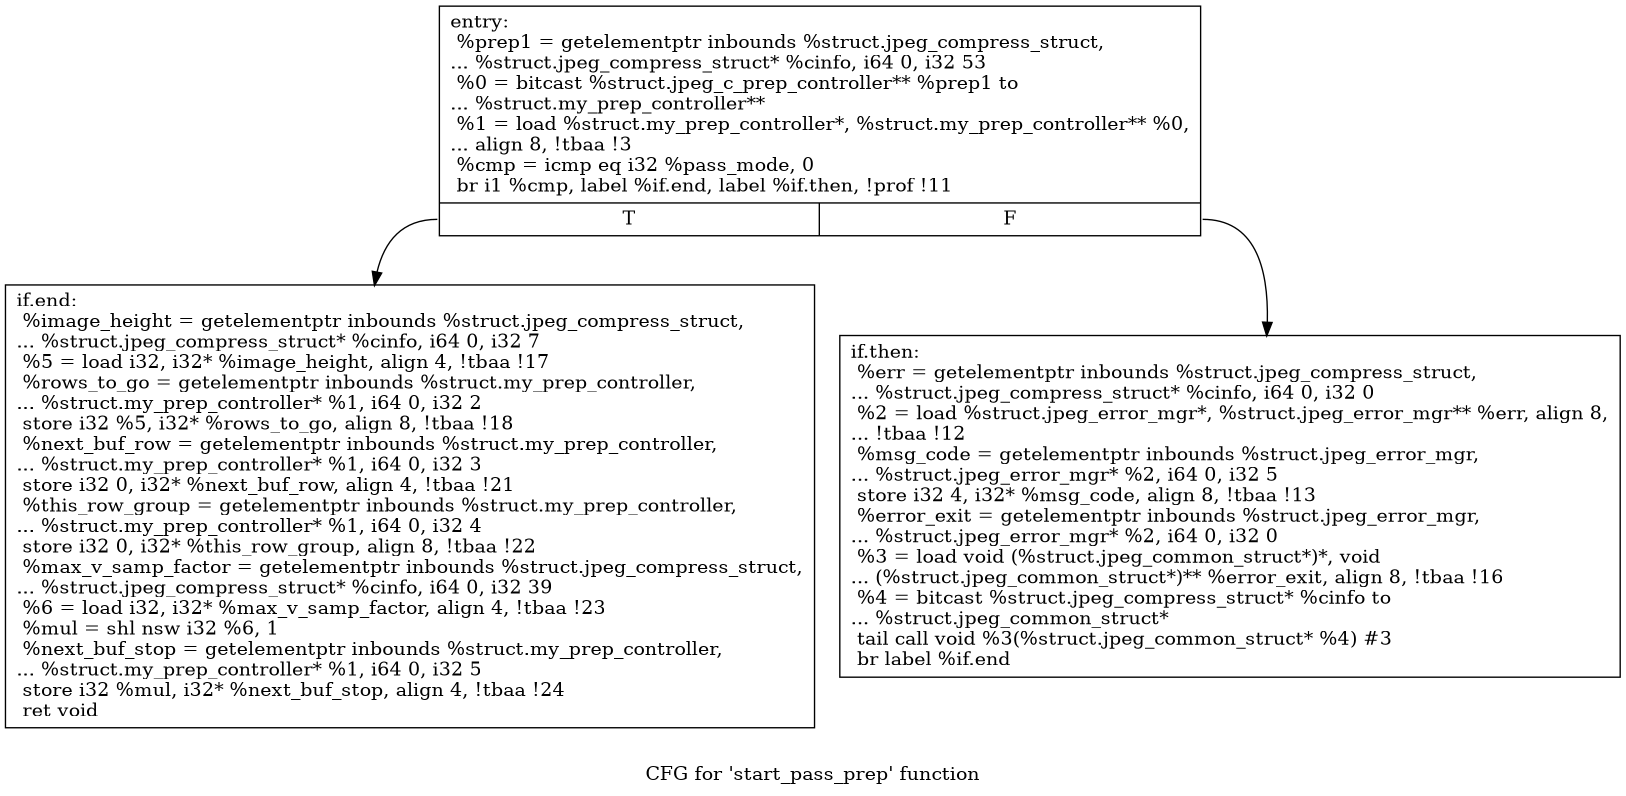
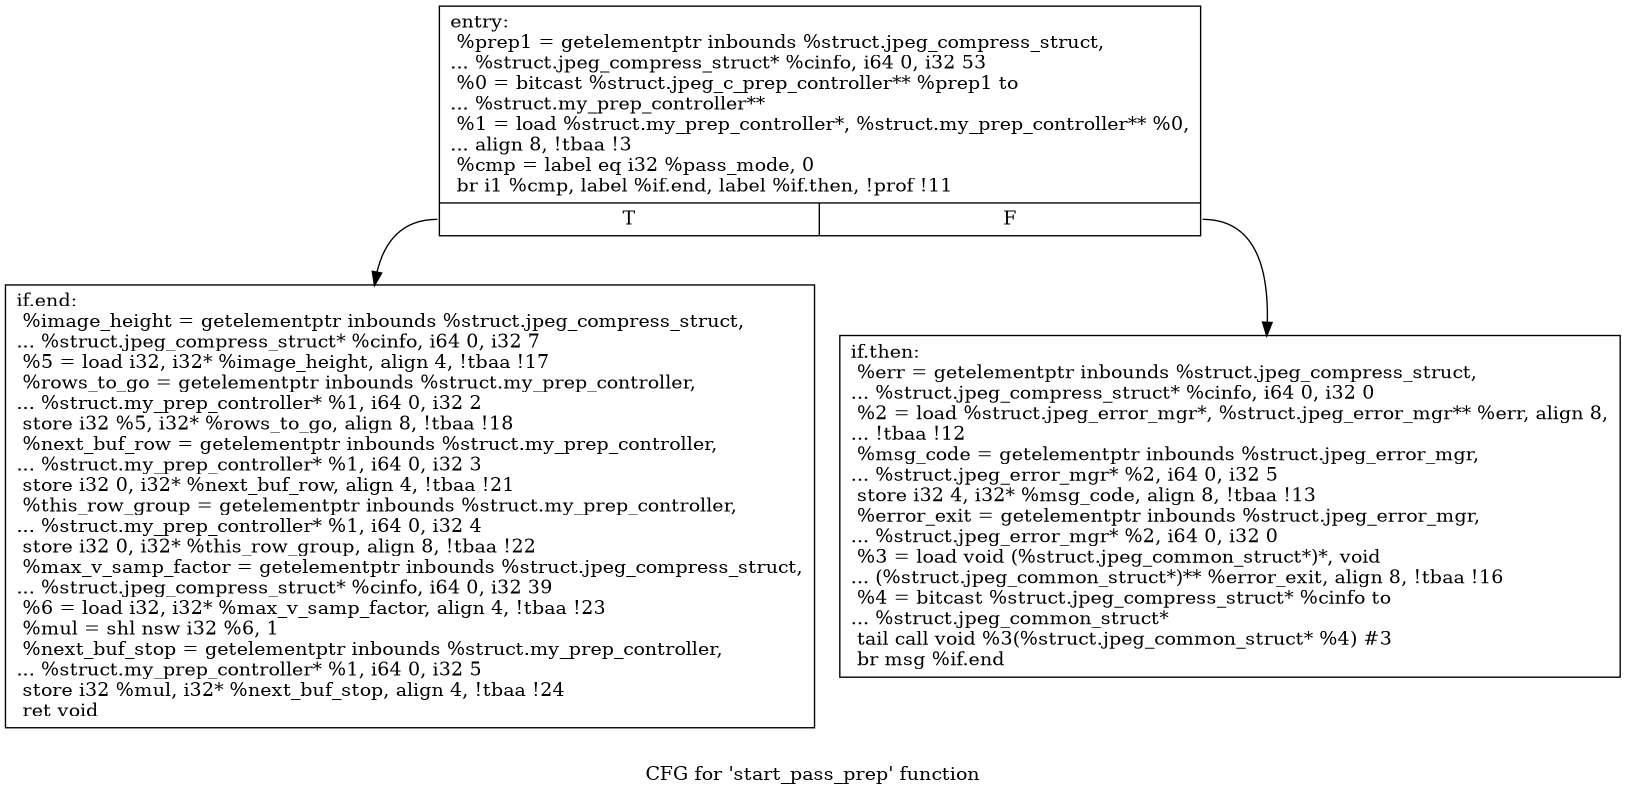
node "entry:": text "%cmp = icmp eq i32 %pass_mode, 0" -> "%cmp = label eq i32 %pass_mode, 0"
node "if.then:": text "br label %if.end" -> "br msg %if.end"
